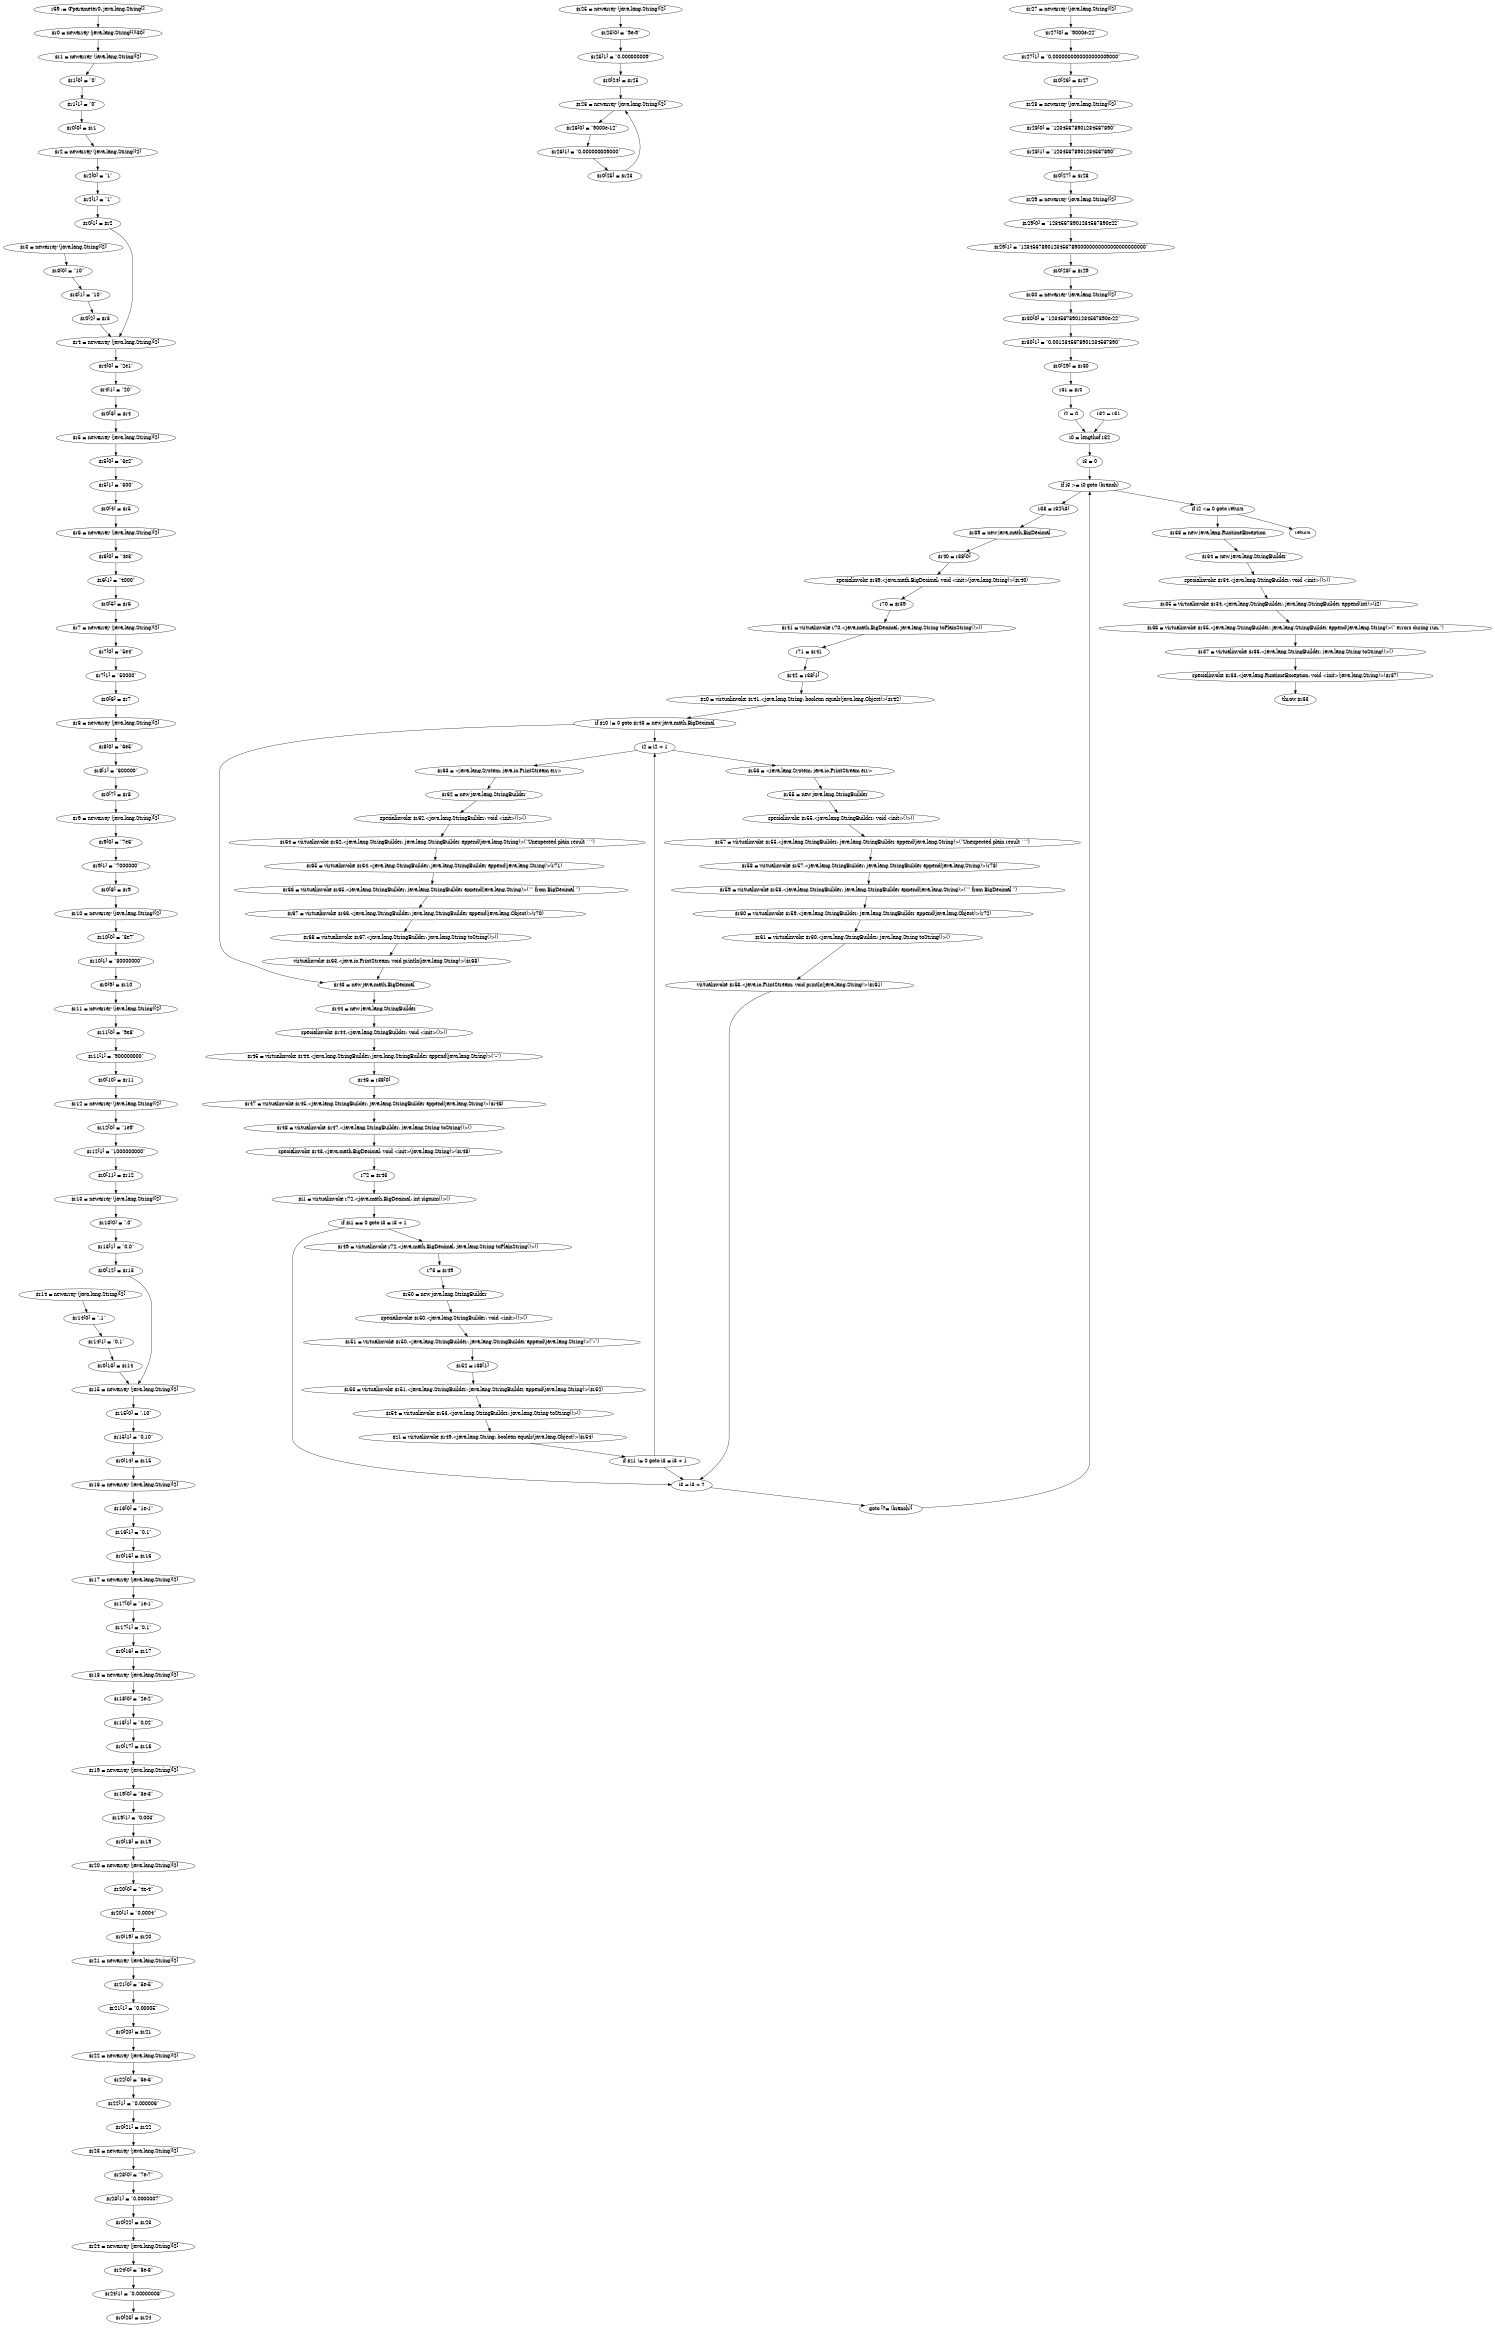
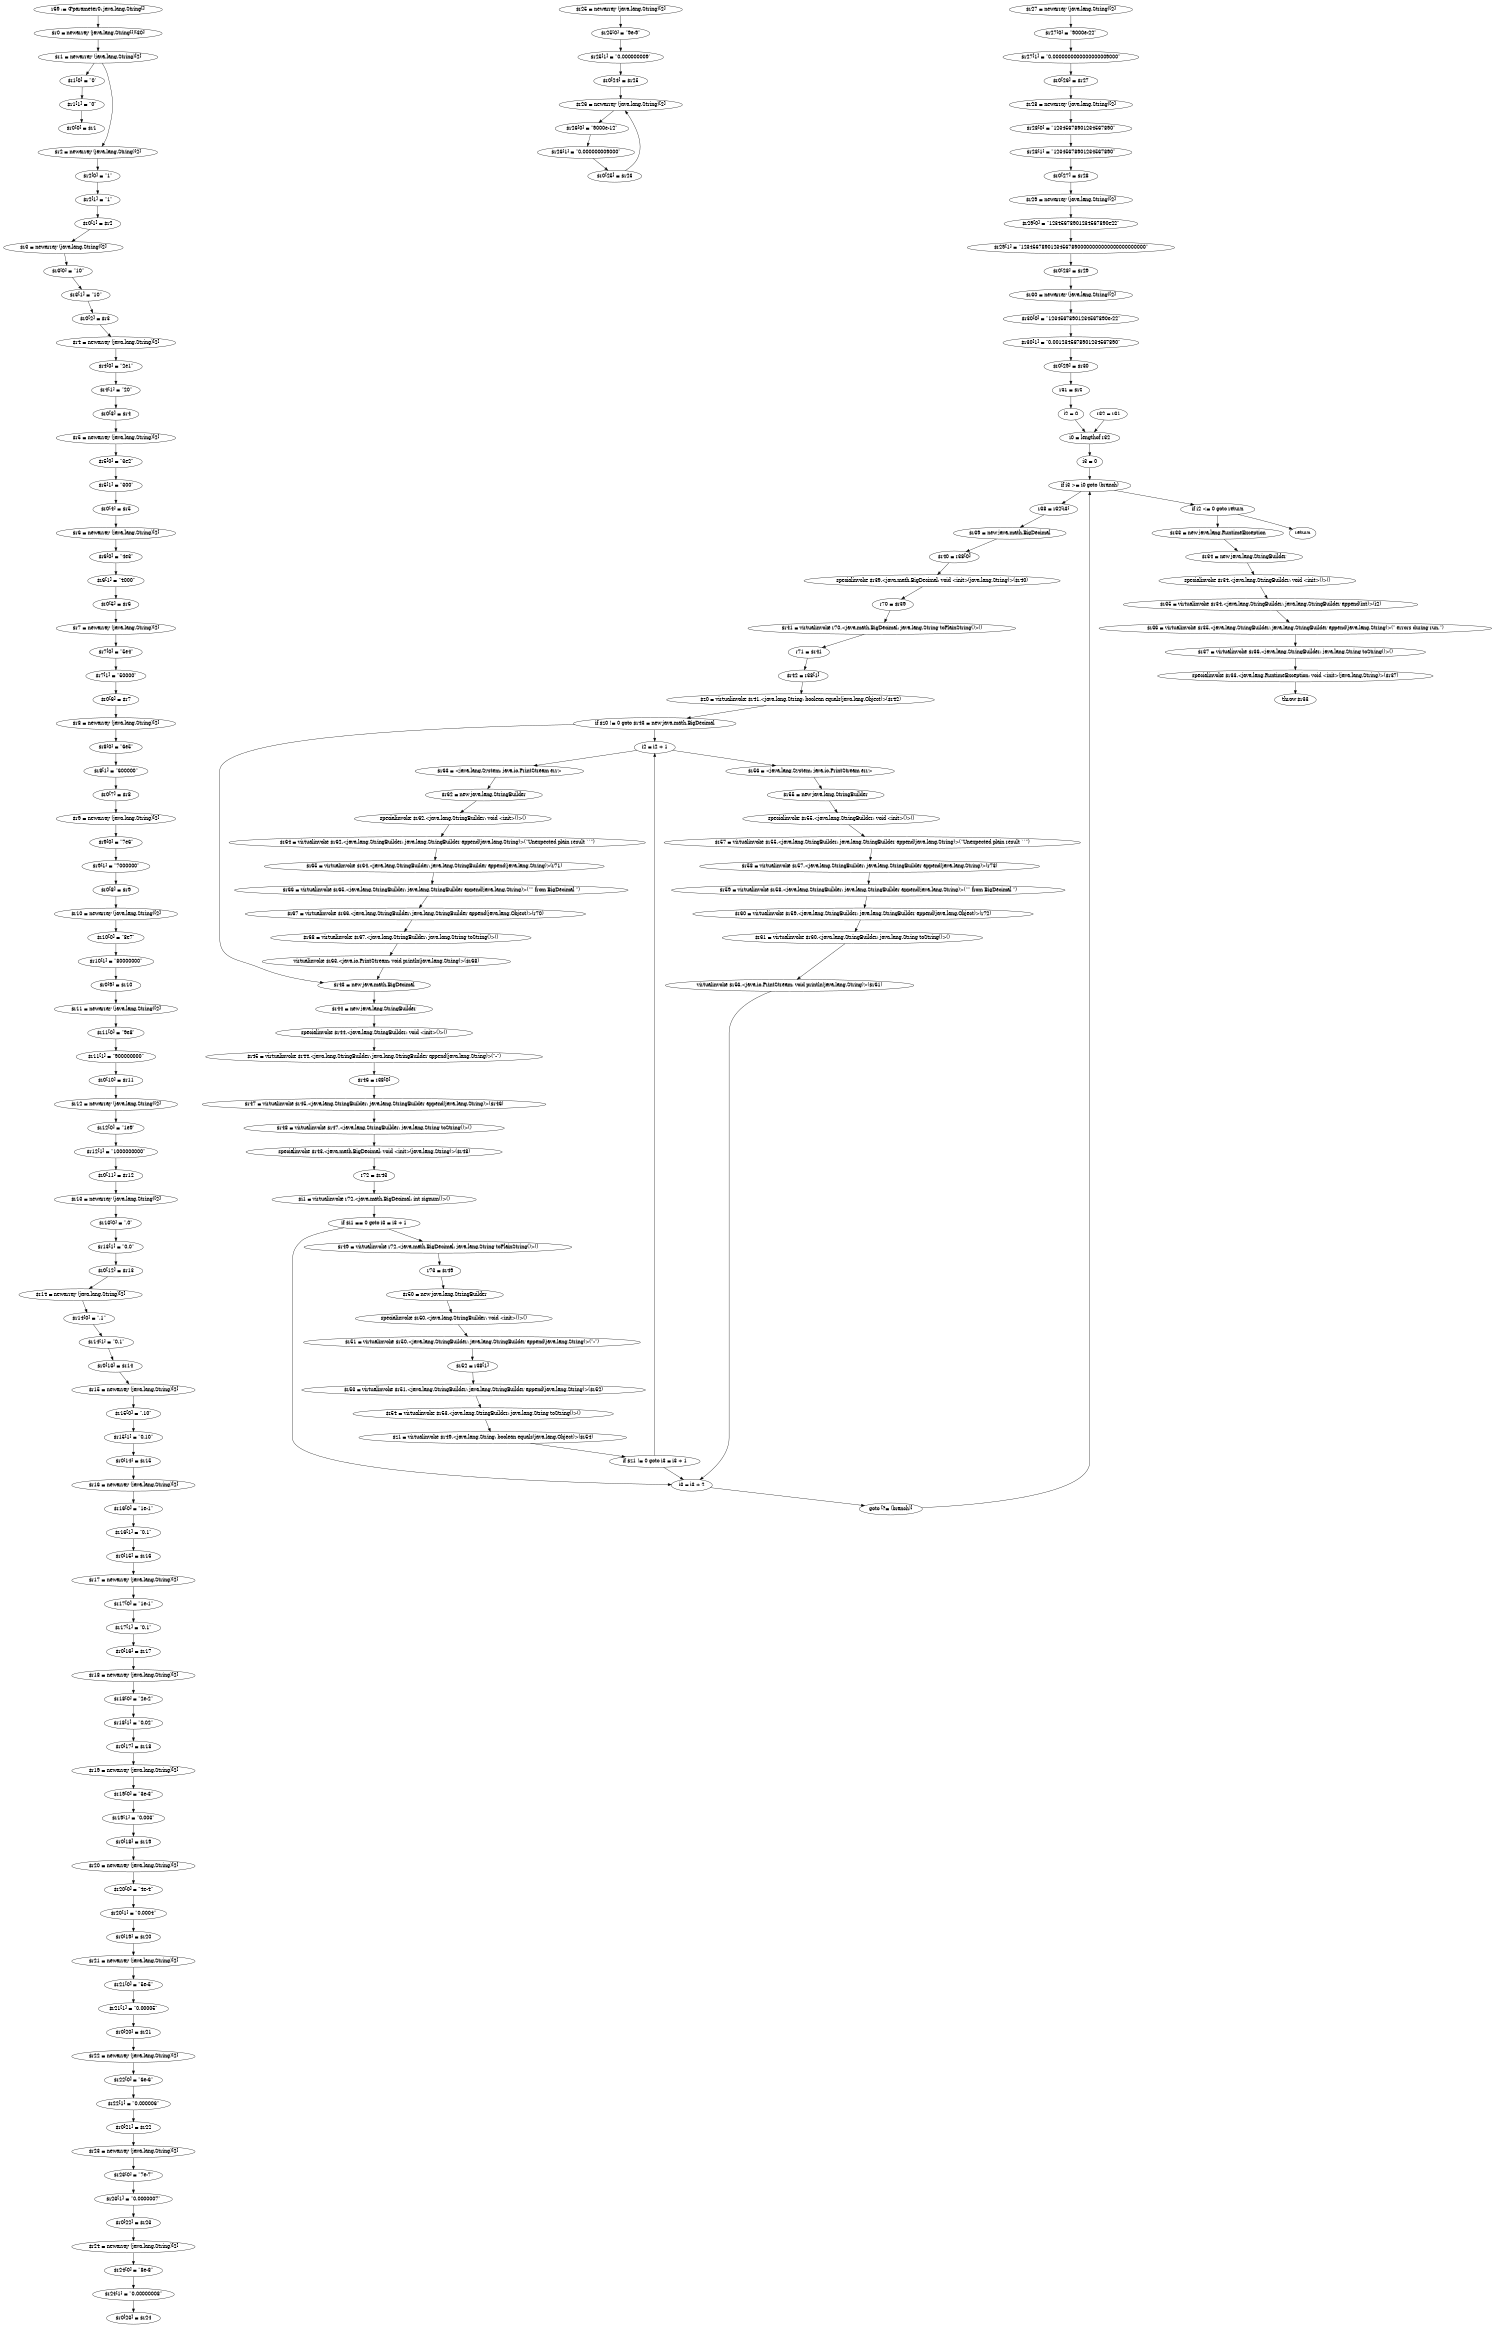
edge "$r0[0] = $r1" -> "$r2 = newarray (java.lang.String)[2]": now "$r1 = newarray (java.lang.String)[2]" -> "$r2 = newarray (java.lang.String)[2]"
edge "$r0[1] = $r2" -> "$r4 = newarray (java.lang.String)[2]": now "$r0[1] = $r2" -> "$r3 = newarray (java.lang.String)[2]"
edge "$r0[12] = $r13" -> "$r15 = newarray (java.lang.String)[2]": now "$r0[12] = $r13" -> "$r14 = newarray (java.lang.String)[2]"
